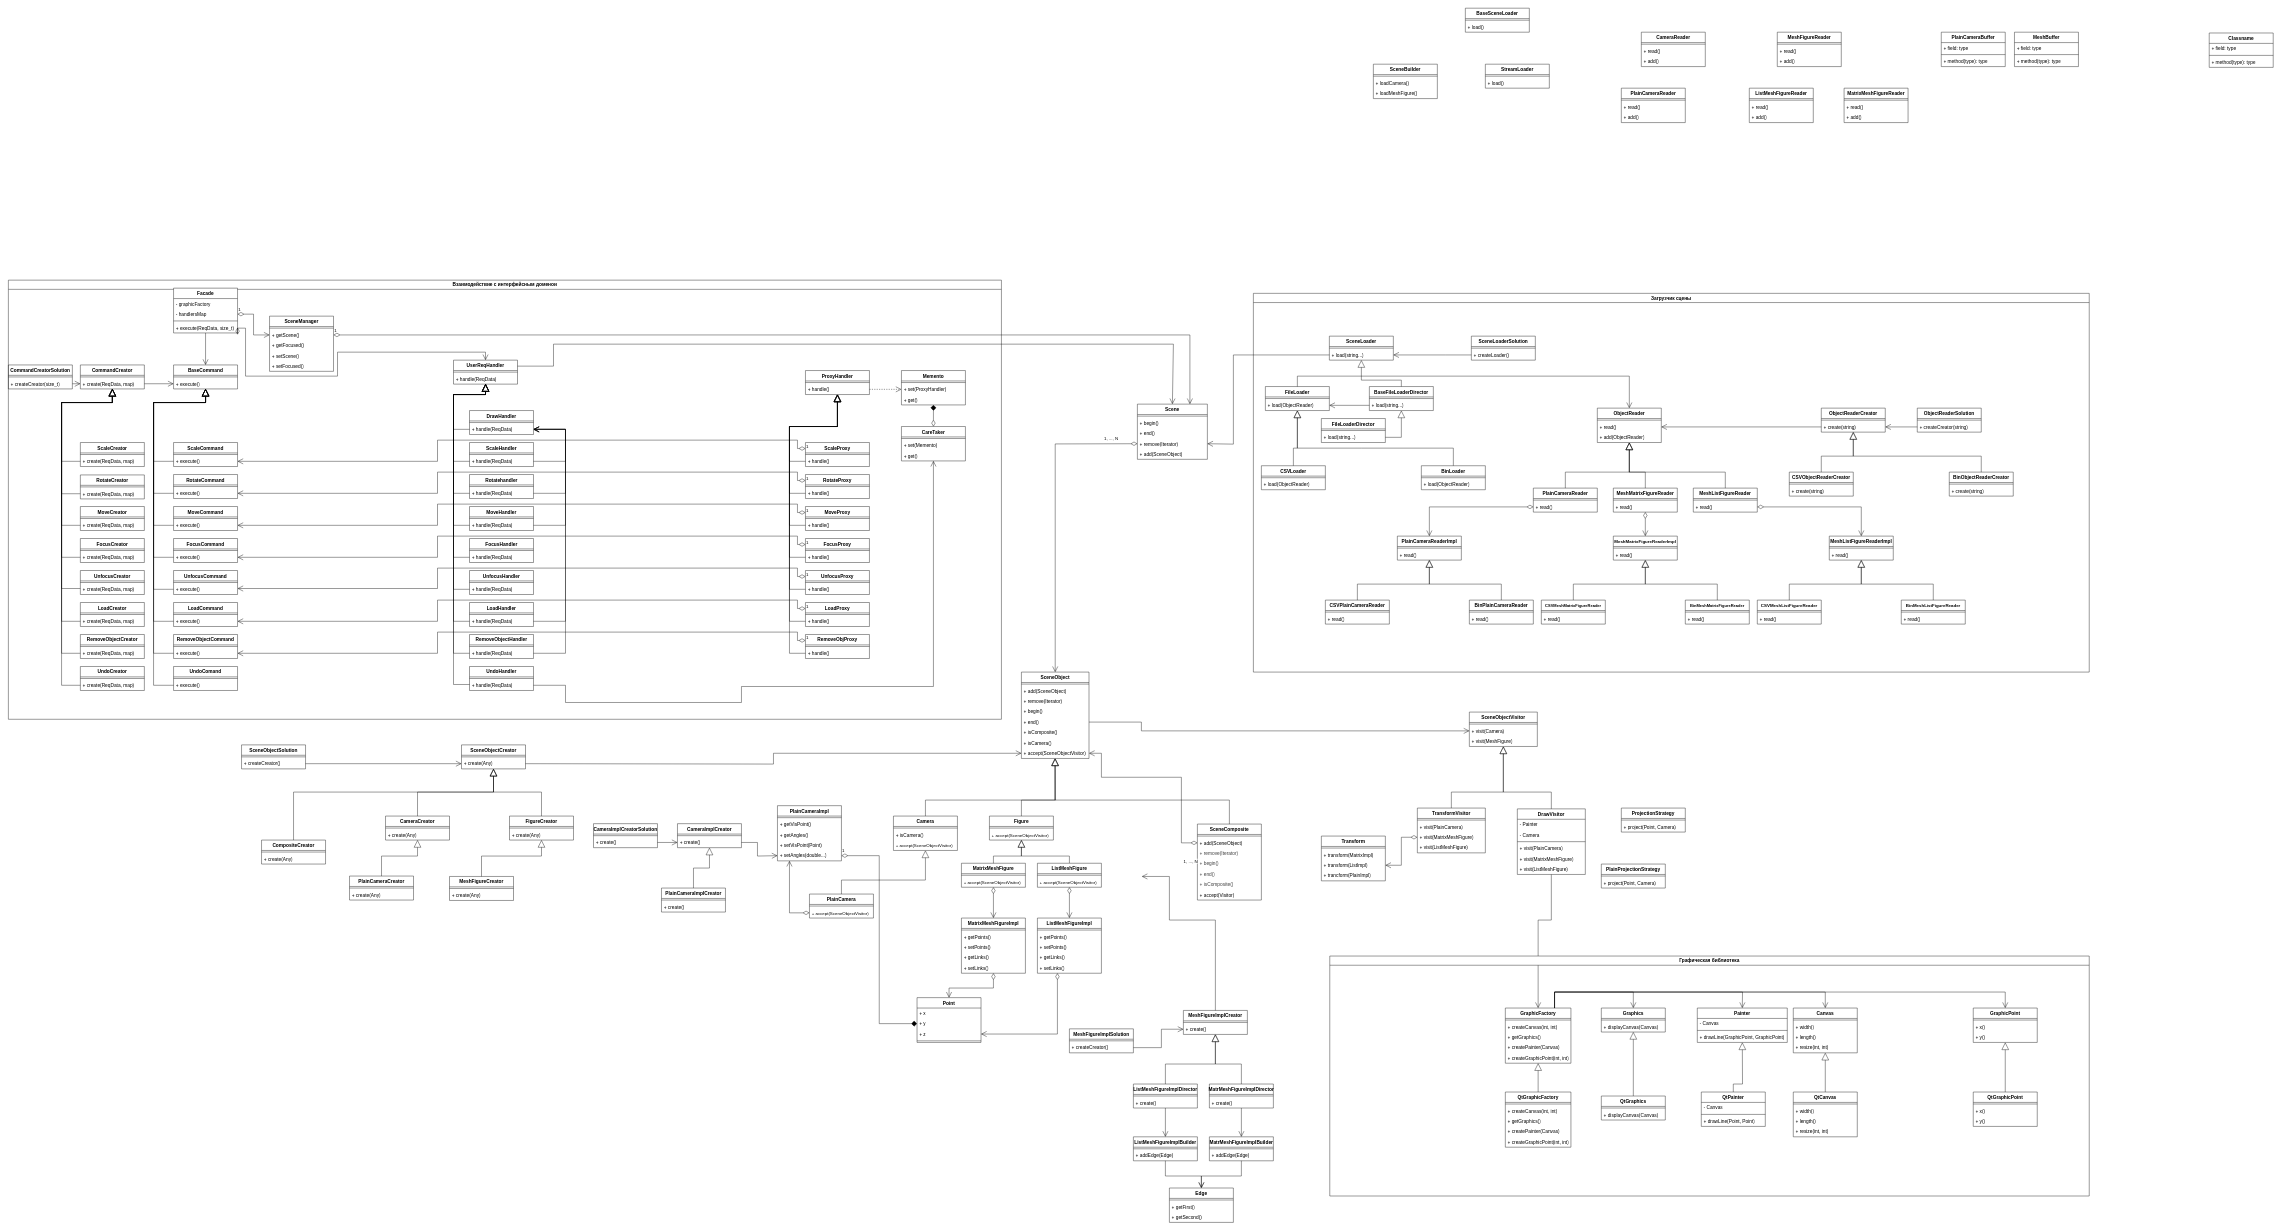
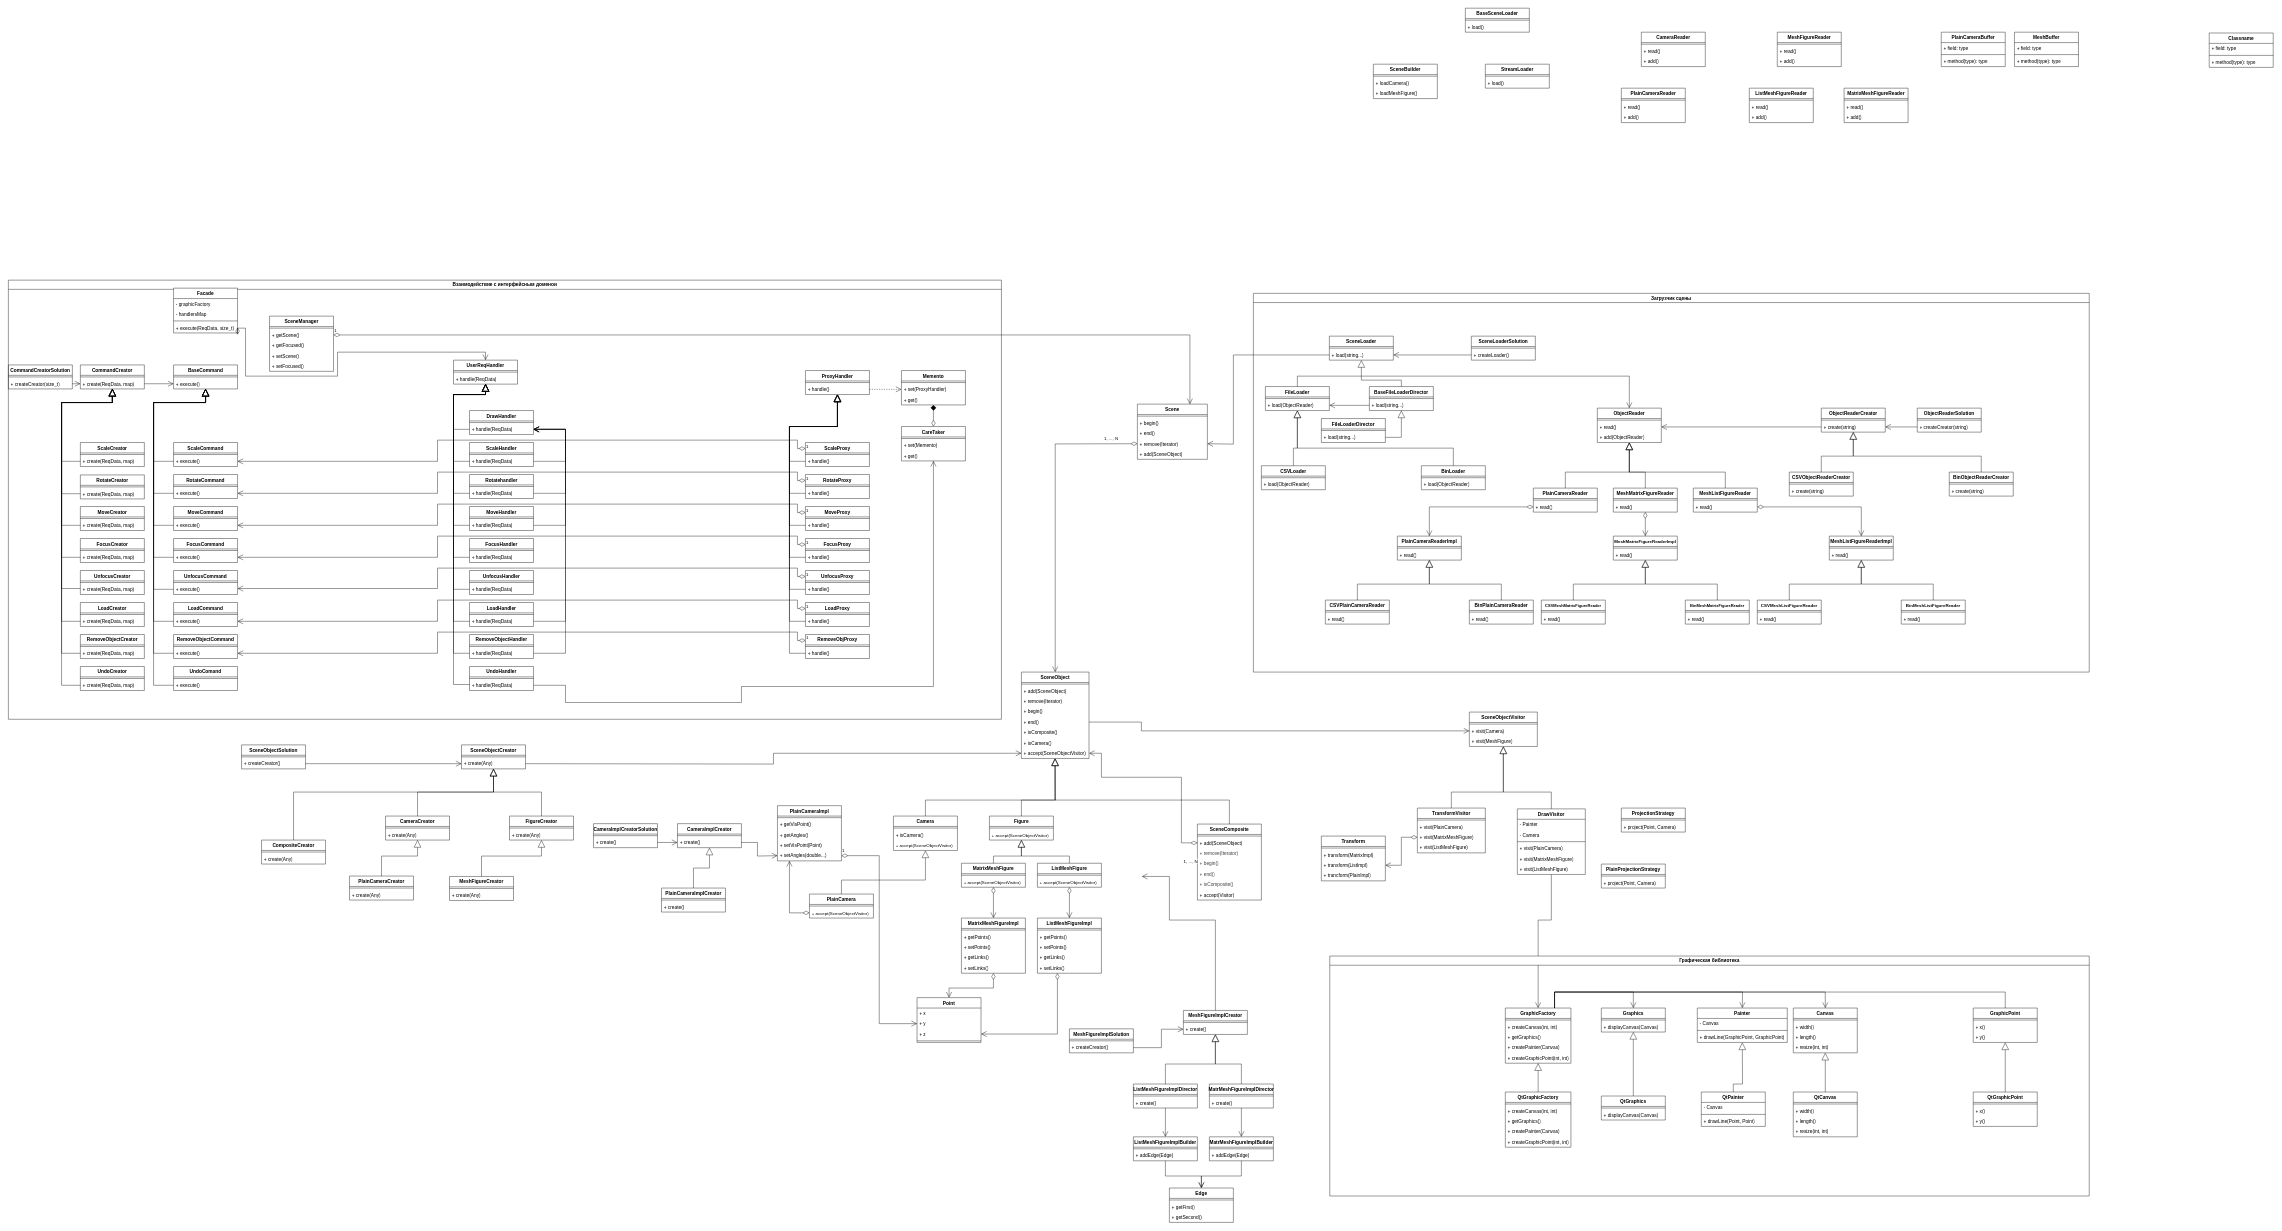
edge "- handlersMap" -- "+ getScene()": removed, label "1"
edge "+ execute(ReqData, size_t)" -> "BaseCommand": removed
edge "UserReqHandler" -> "Scene": removed
edge "GraphicFactory" -> "GraphicPoint": arrowhead open -> none
edge "+ setAngles(double...)" -- "+ y": arrowhead diamond -> open
